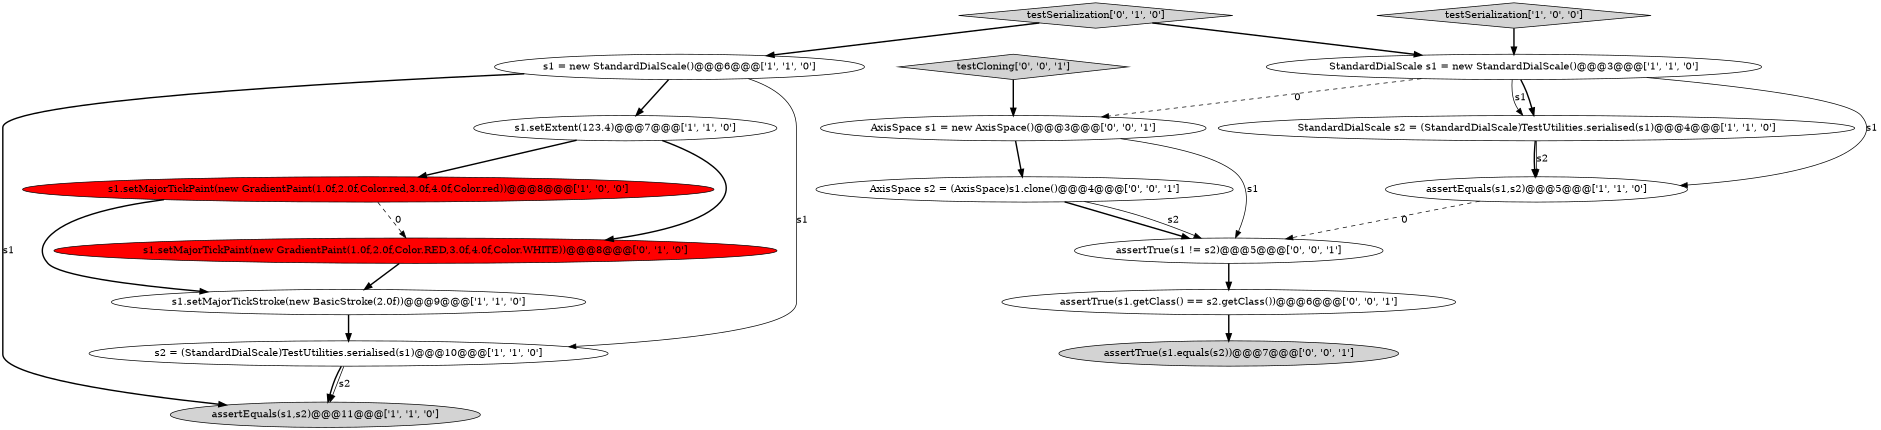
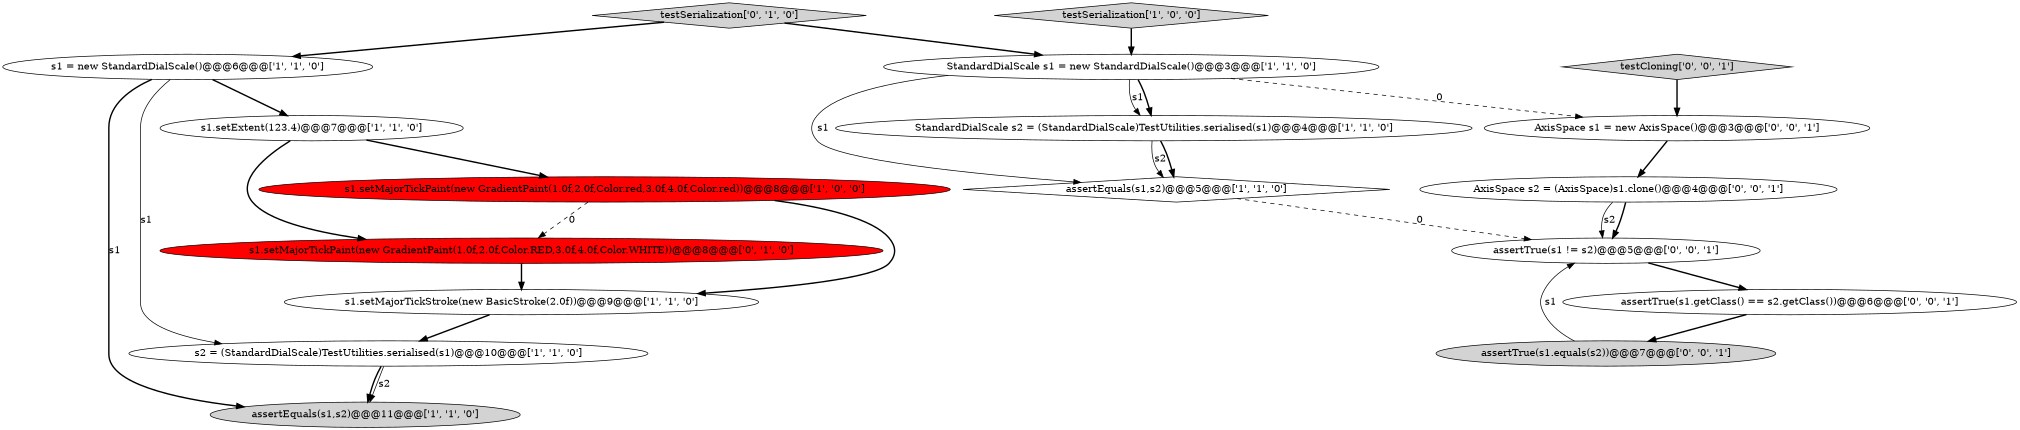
edge "AxisSpace s1 = new AxisSpace()@@@3@@@['0', '0', '1']" -> "assertTrue(s1 != s2)@@@5@@@['0', '0', '1']": now "assertTrue(s1.equals(s2))@@@7@@@['0', '0', '1']" -> "assertTrue(s1 != s2)@@@5@@@['0', '0', '1']"
node "assertEquals(s1,s2)@@@5@@@['1', '1', '0']": shape ellipse -> diamond
